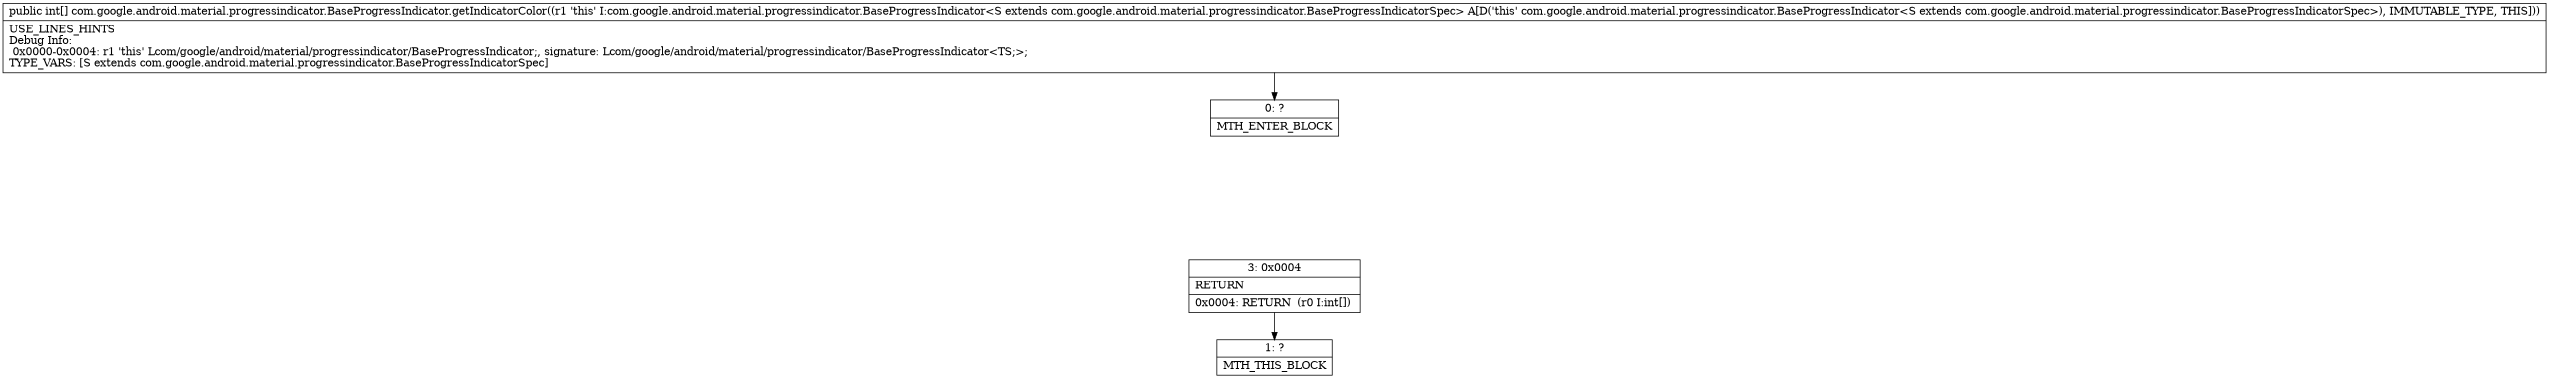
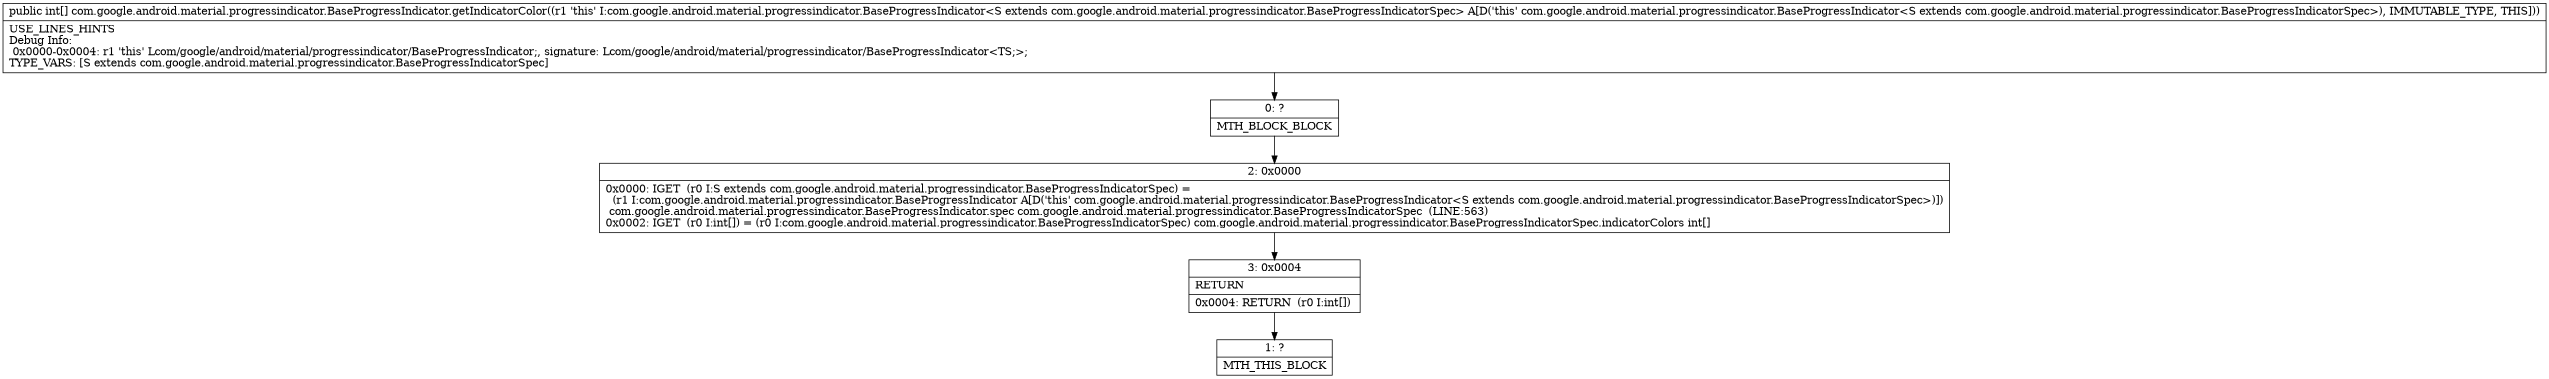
node "0: ?": text "MTH_ENTER_BLOCK" -> "MTH_BLOCK_BLOCK"
node "2: 0x0000": added
